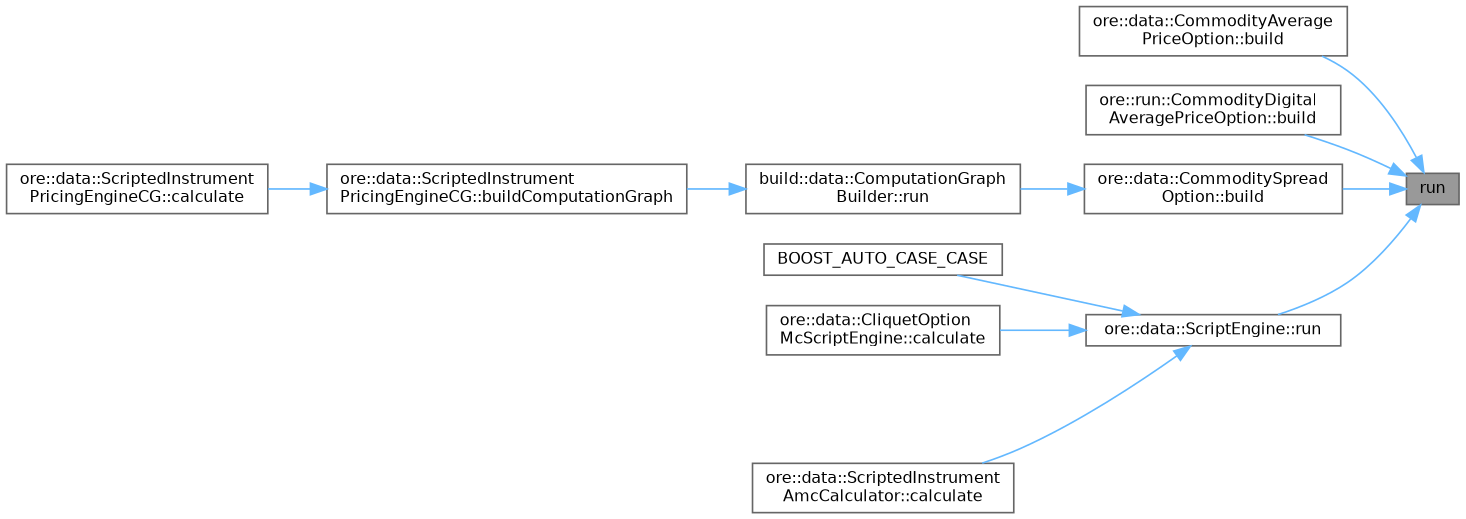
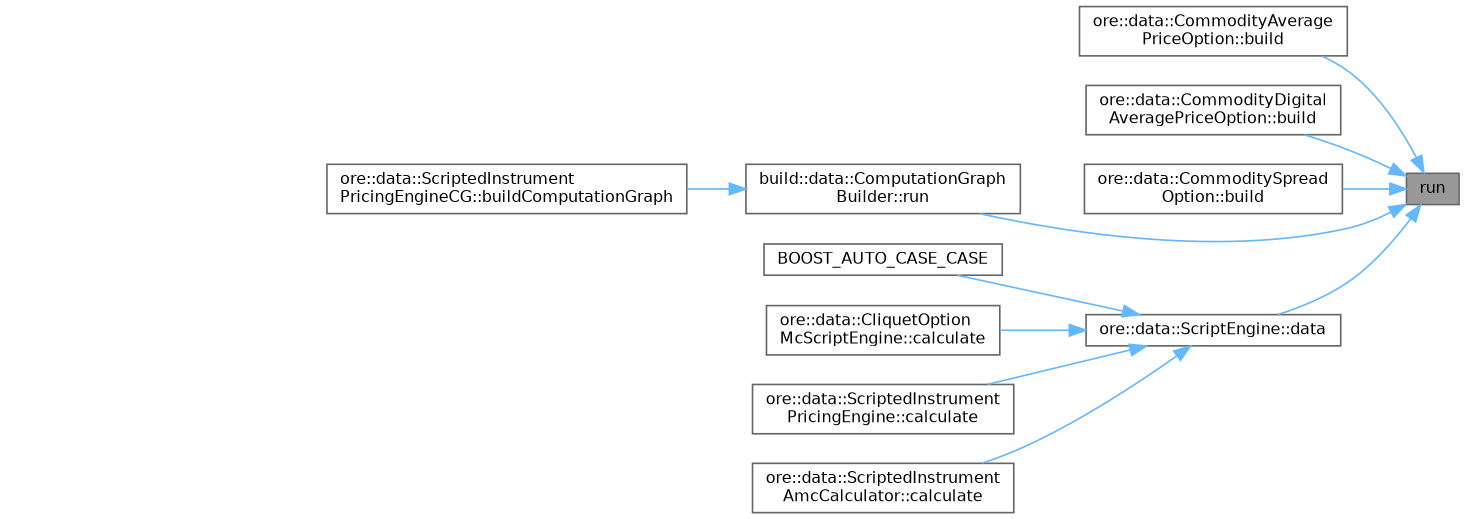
node "ore::run::CommodityDigital AveragePriceOption::build": label "ore::run::CommodityDigital AveragePriceOption::build" -> "ore::data::CommodityDigital AveragePriceOption::build"
node "ore::data::ScriptedInstrument PricingEngineCG::calculate": removed
edge "build::data::ComputationGraph Builder::run" -> "ore::data::CommoditySpread Option::build": now "build::data::ComputationGraph Builder::run" -> "run"
node "ore::data::ScriptEngine::run": label "ore::data::ScriptEngine::run" -> "ore::data::ScriptEngine::data"
node "ore::data::ScriptedInstrument PricingEngine::calculate": added
